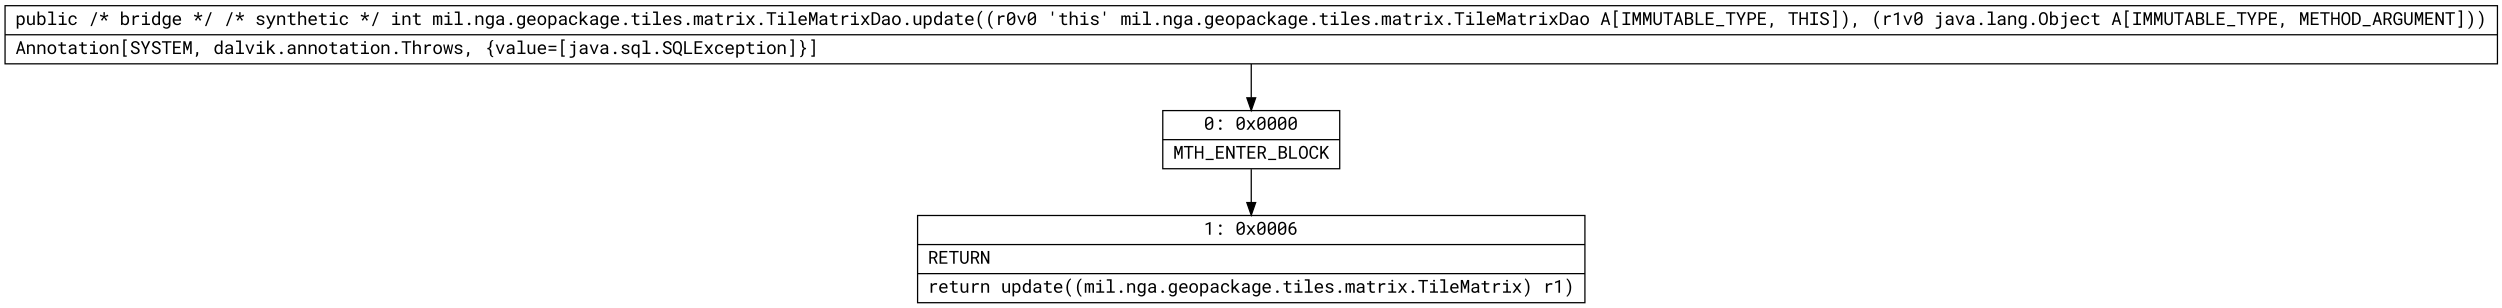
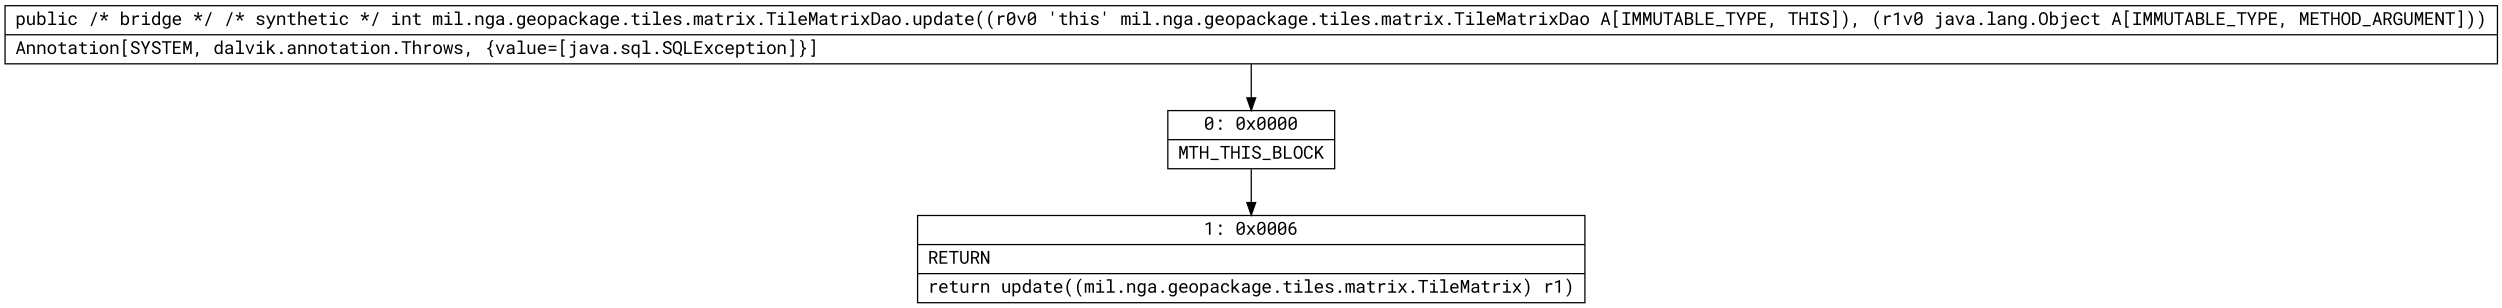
node "0: 0x0000": text "MTH_ENTER_BLOCK" -> "MTH_THIS_BLOCK"
